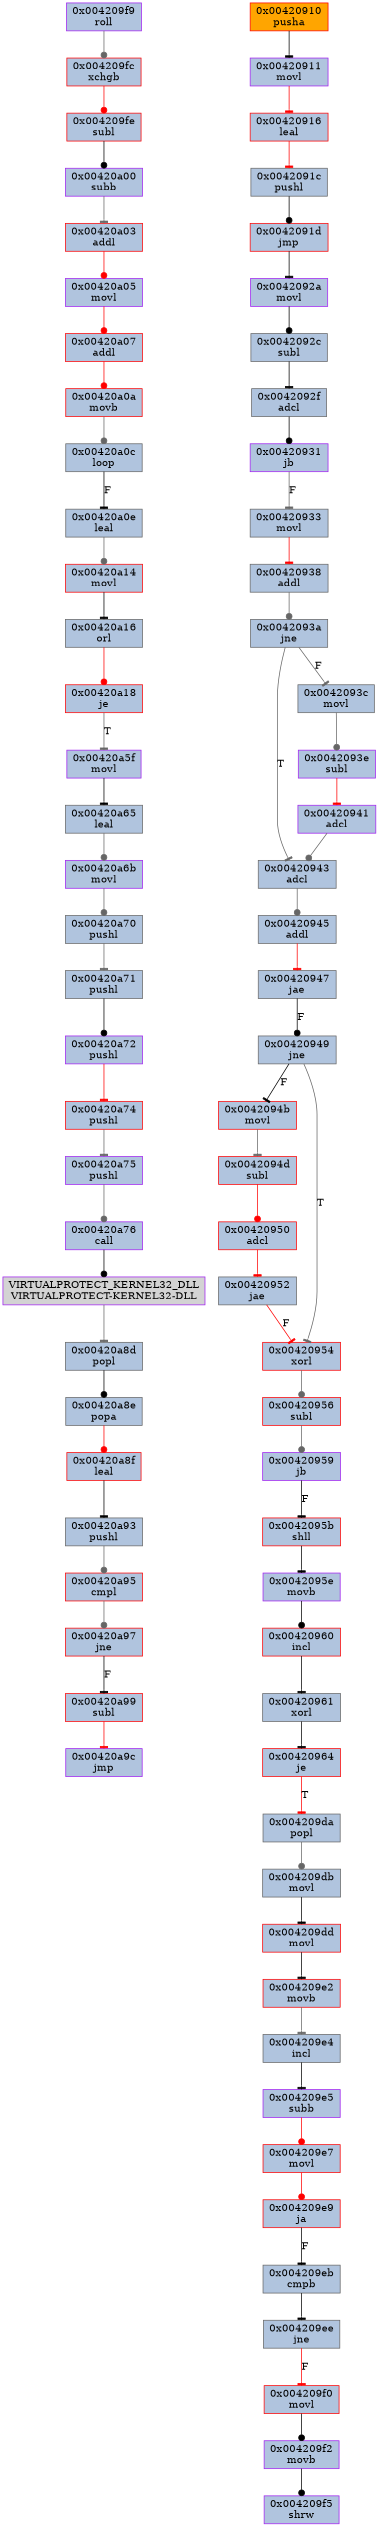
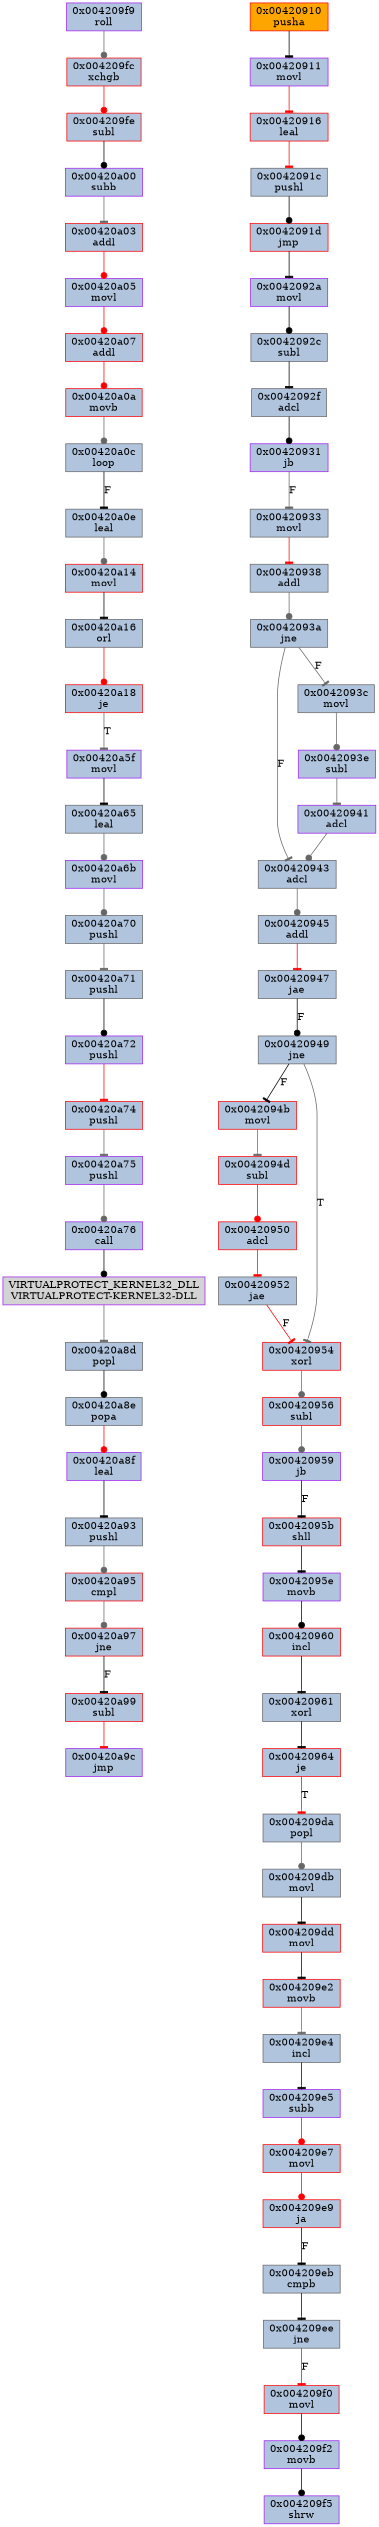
edge "0x0042093a jne" -> "0x00420943 adcl": label "T" -> "F"
edge "0x0042093e subl" -> "0x00420941 adcl": color red -> gray40
node "0x00420a8f leal": color red -> purple
